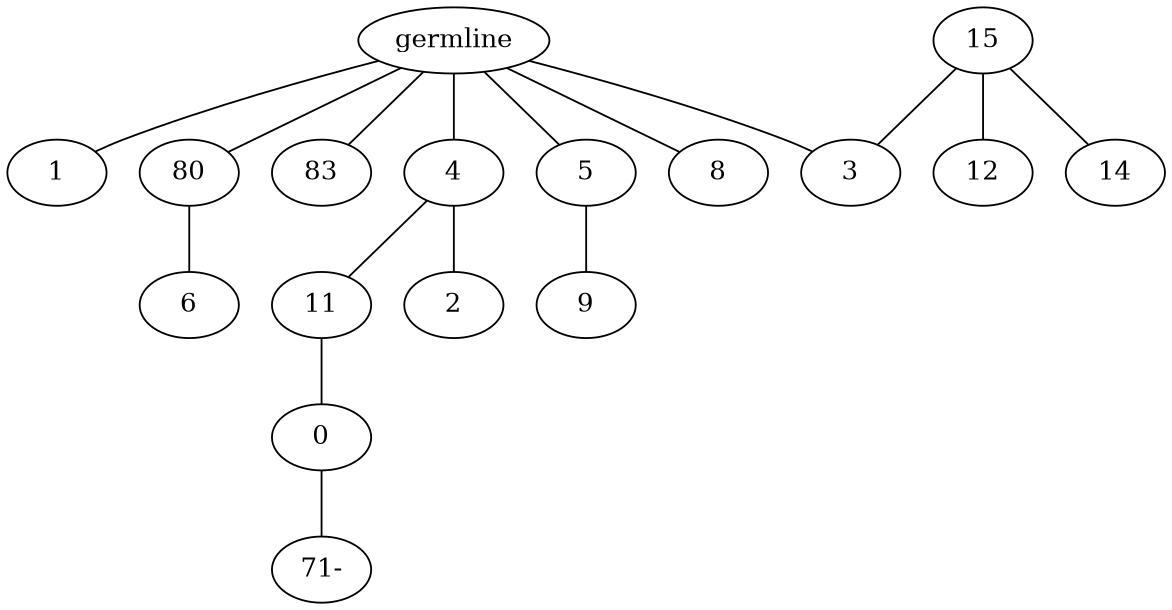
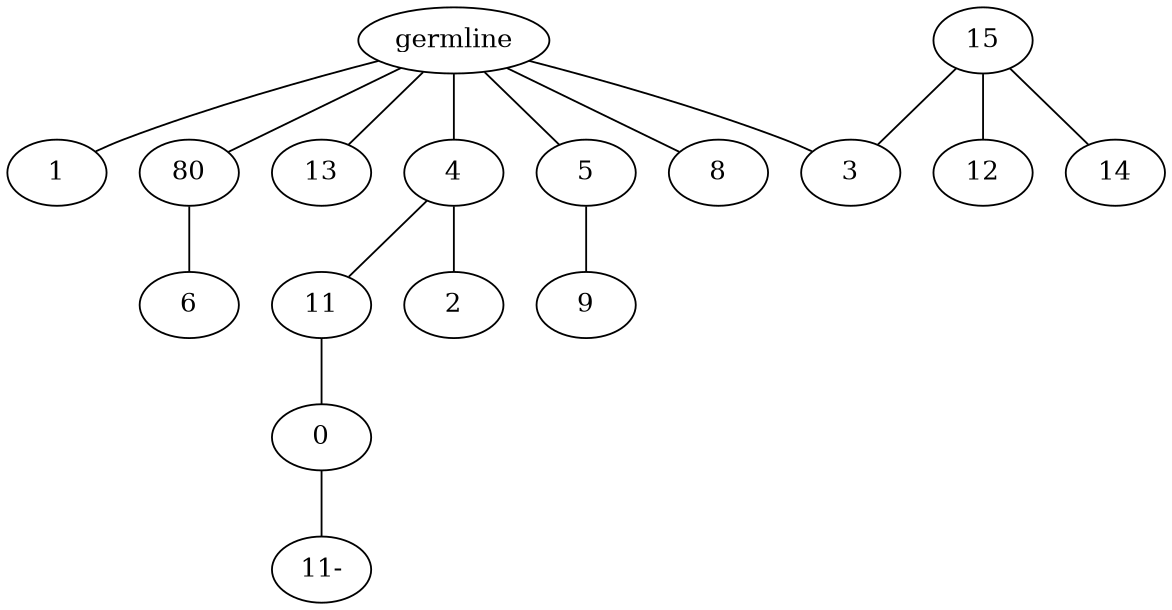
node "83": label "83" -> "13"
node "71-": label "71-" -> "11-"
